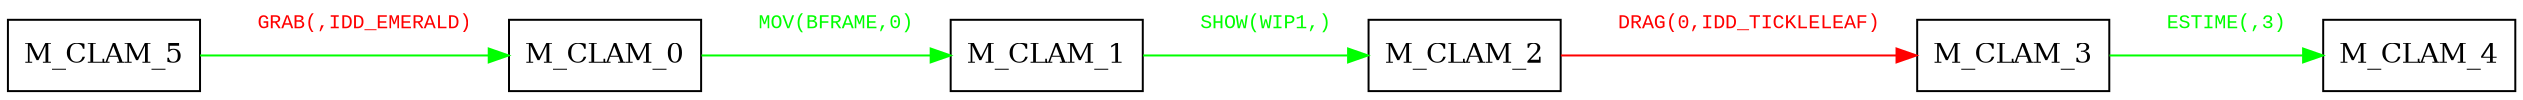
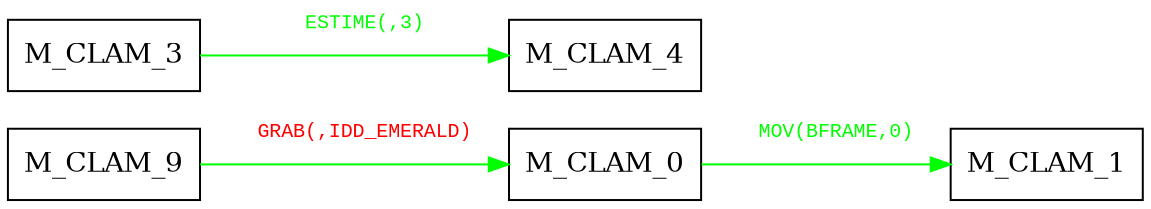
node "M_CLAM_5": label "M_CLAM_5" -> "M_CLAM_9"
node "M_CLAM_2": removed
